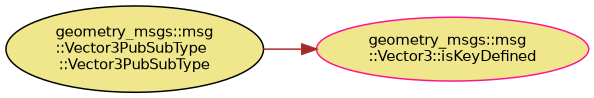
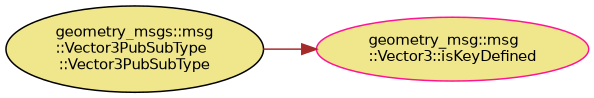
node "geometry_msgs::msg ::Vector3::isKeyDefined": label "geometry_msgs::msg ::Vector3::isKeyDefined" -> "geometry_msg::msg ::Vector3::isKeyDefined"
